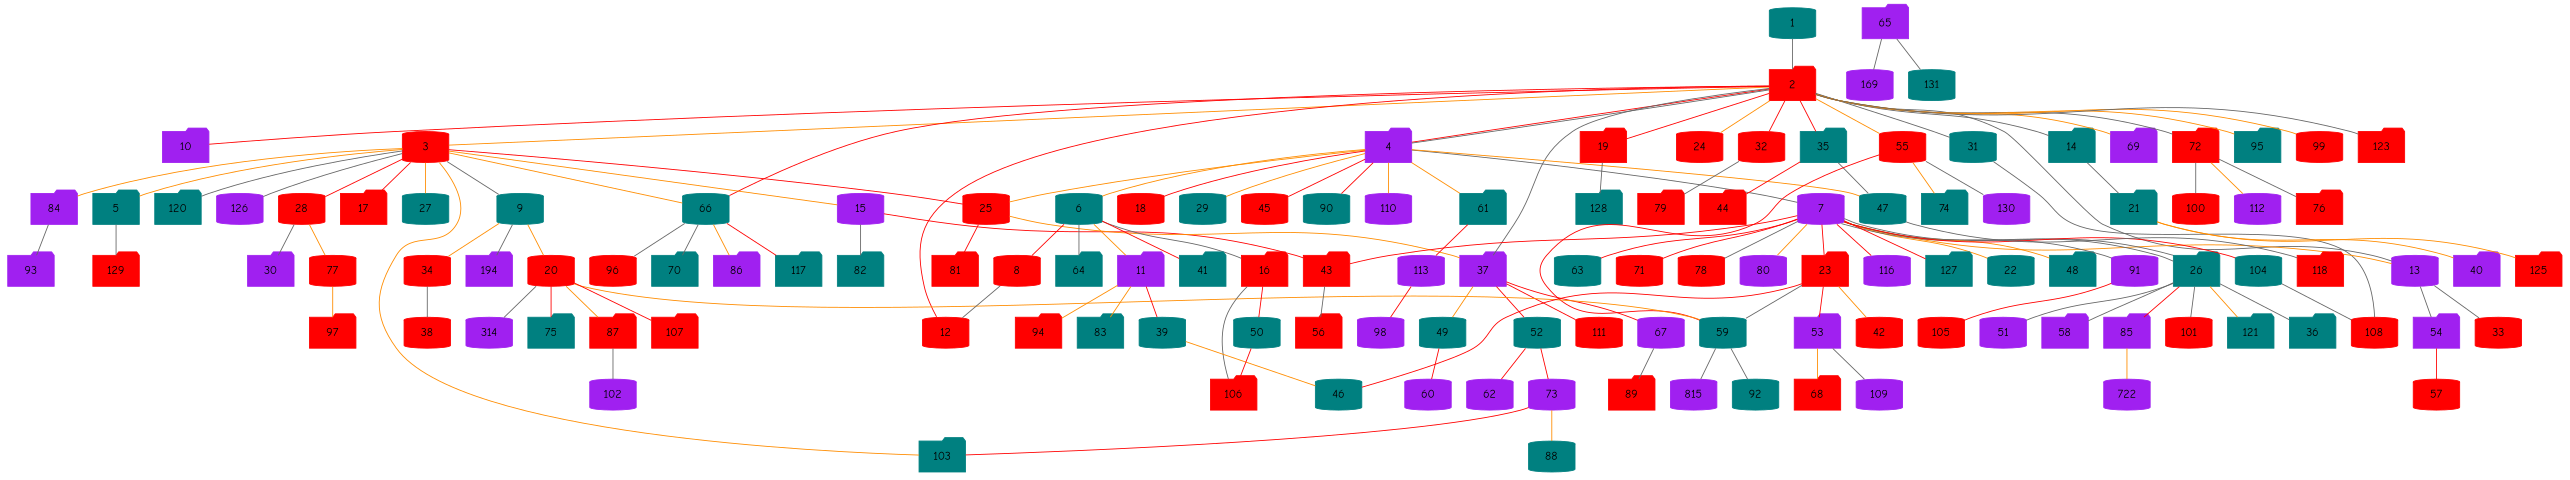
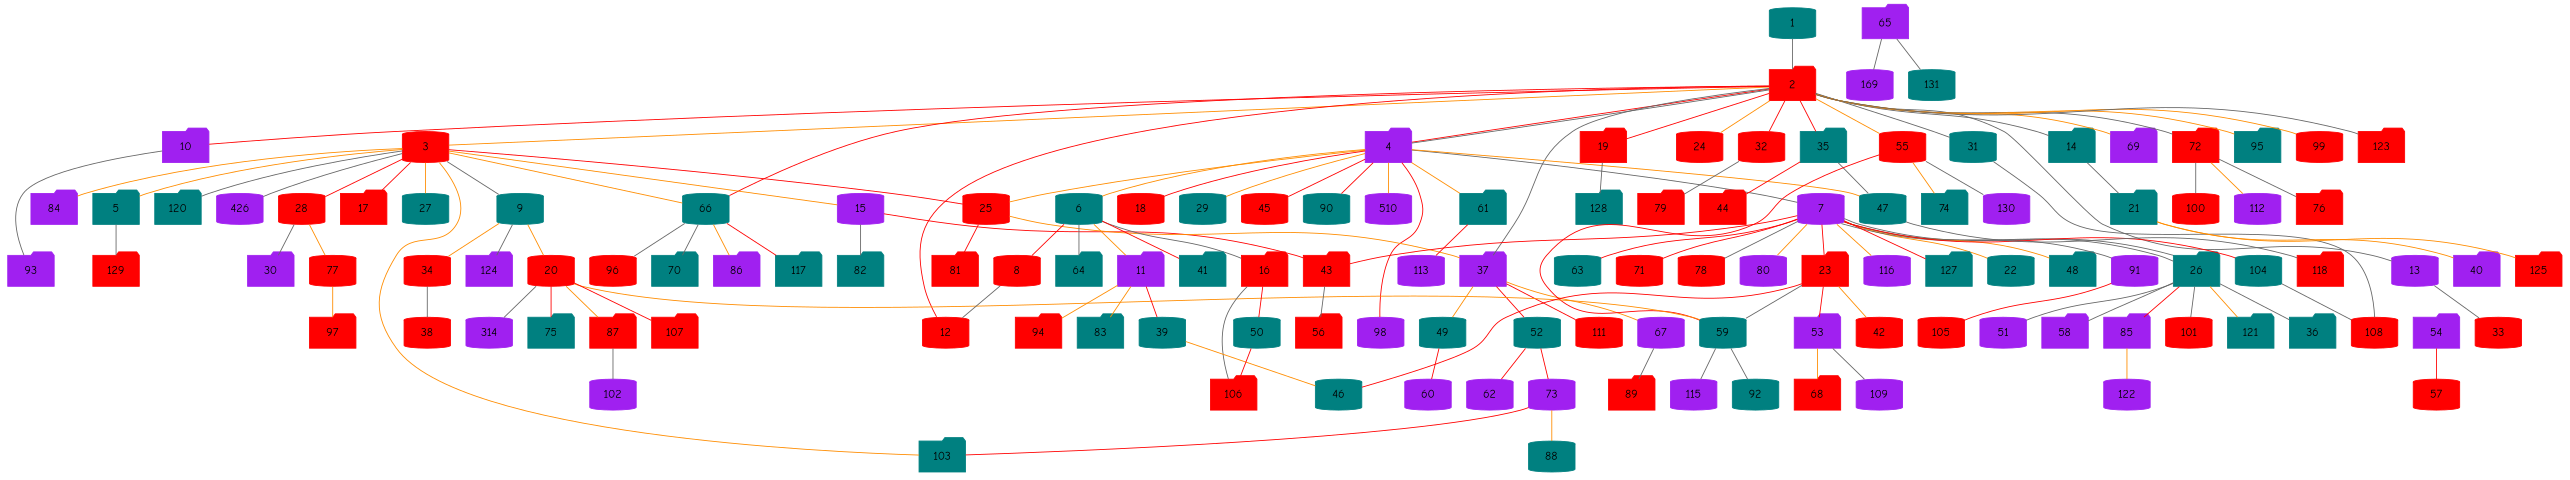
node "126": label "126" -> "426"
node "110": label "110" -> "510"
edge "84" -- "93": now "10" -- "93"
edge "7" -- "116": color red -> darkorange
edge "7" -- "13": removed
node "194": label "194" -> "124"
edge "37" -- "67": color red -> darkorange
edge "113" -- "98": now "4" -- "98"
edge "13" -- "54": removed
node "815": label "815" -> "115"
node "722": label "722" -> "122"
